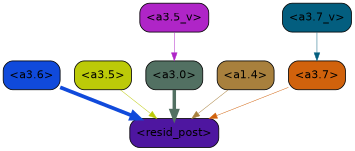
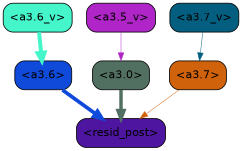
node "<a3.6_v>": added
node "<a3.5>": removed
node "<a1.4>": removed
